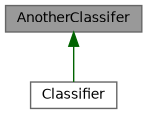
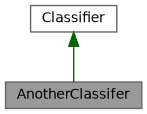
edge "Classifier" -> "AnotherClassifer": reversed
